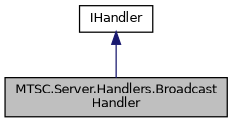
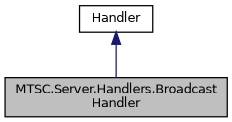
node "IHandler": label "IHandler" -> "Handler"
